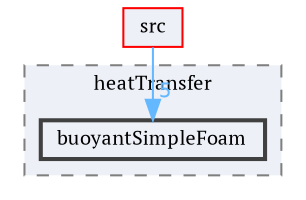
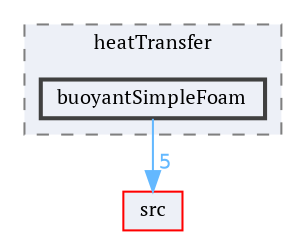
edge "src" -> "buoyantSimpleFoam": reversed
